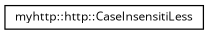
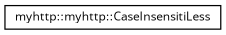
node "myhttp::http::CaseInsensitiLess": label "myhttp::http::CaseInsensitiLess" -> "myhttp::myhttp::CaseInsensitiLess"
